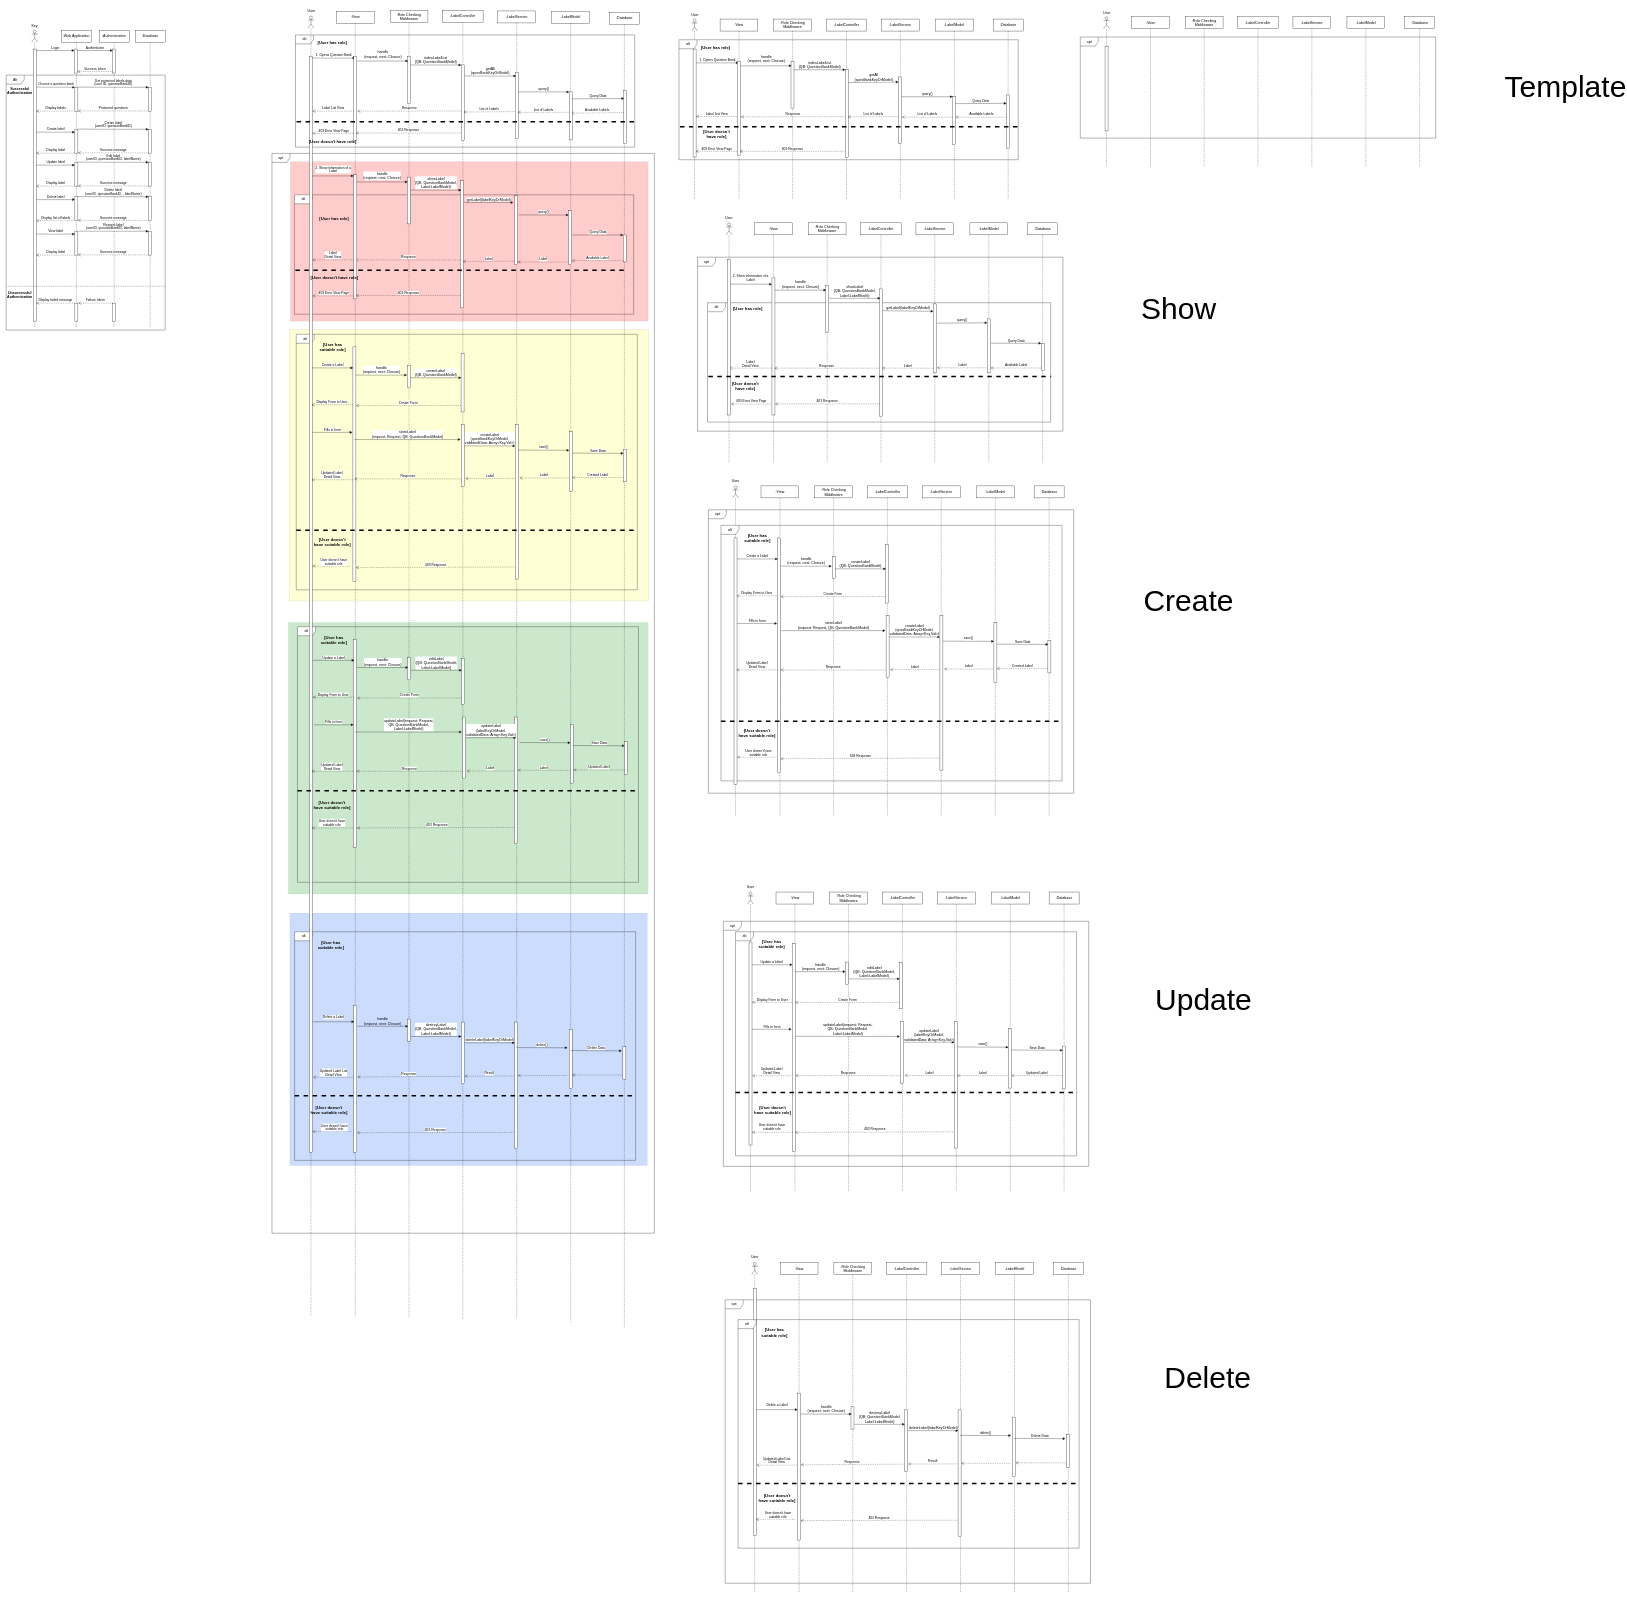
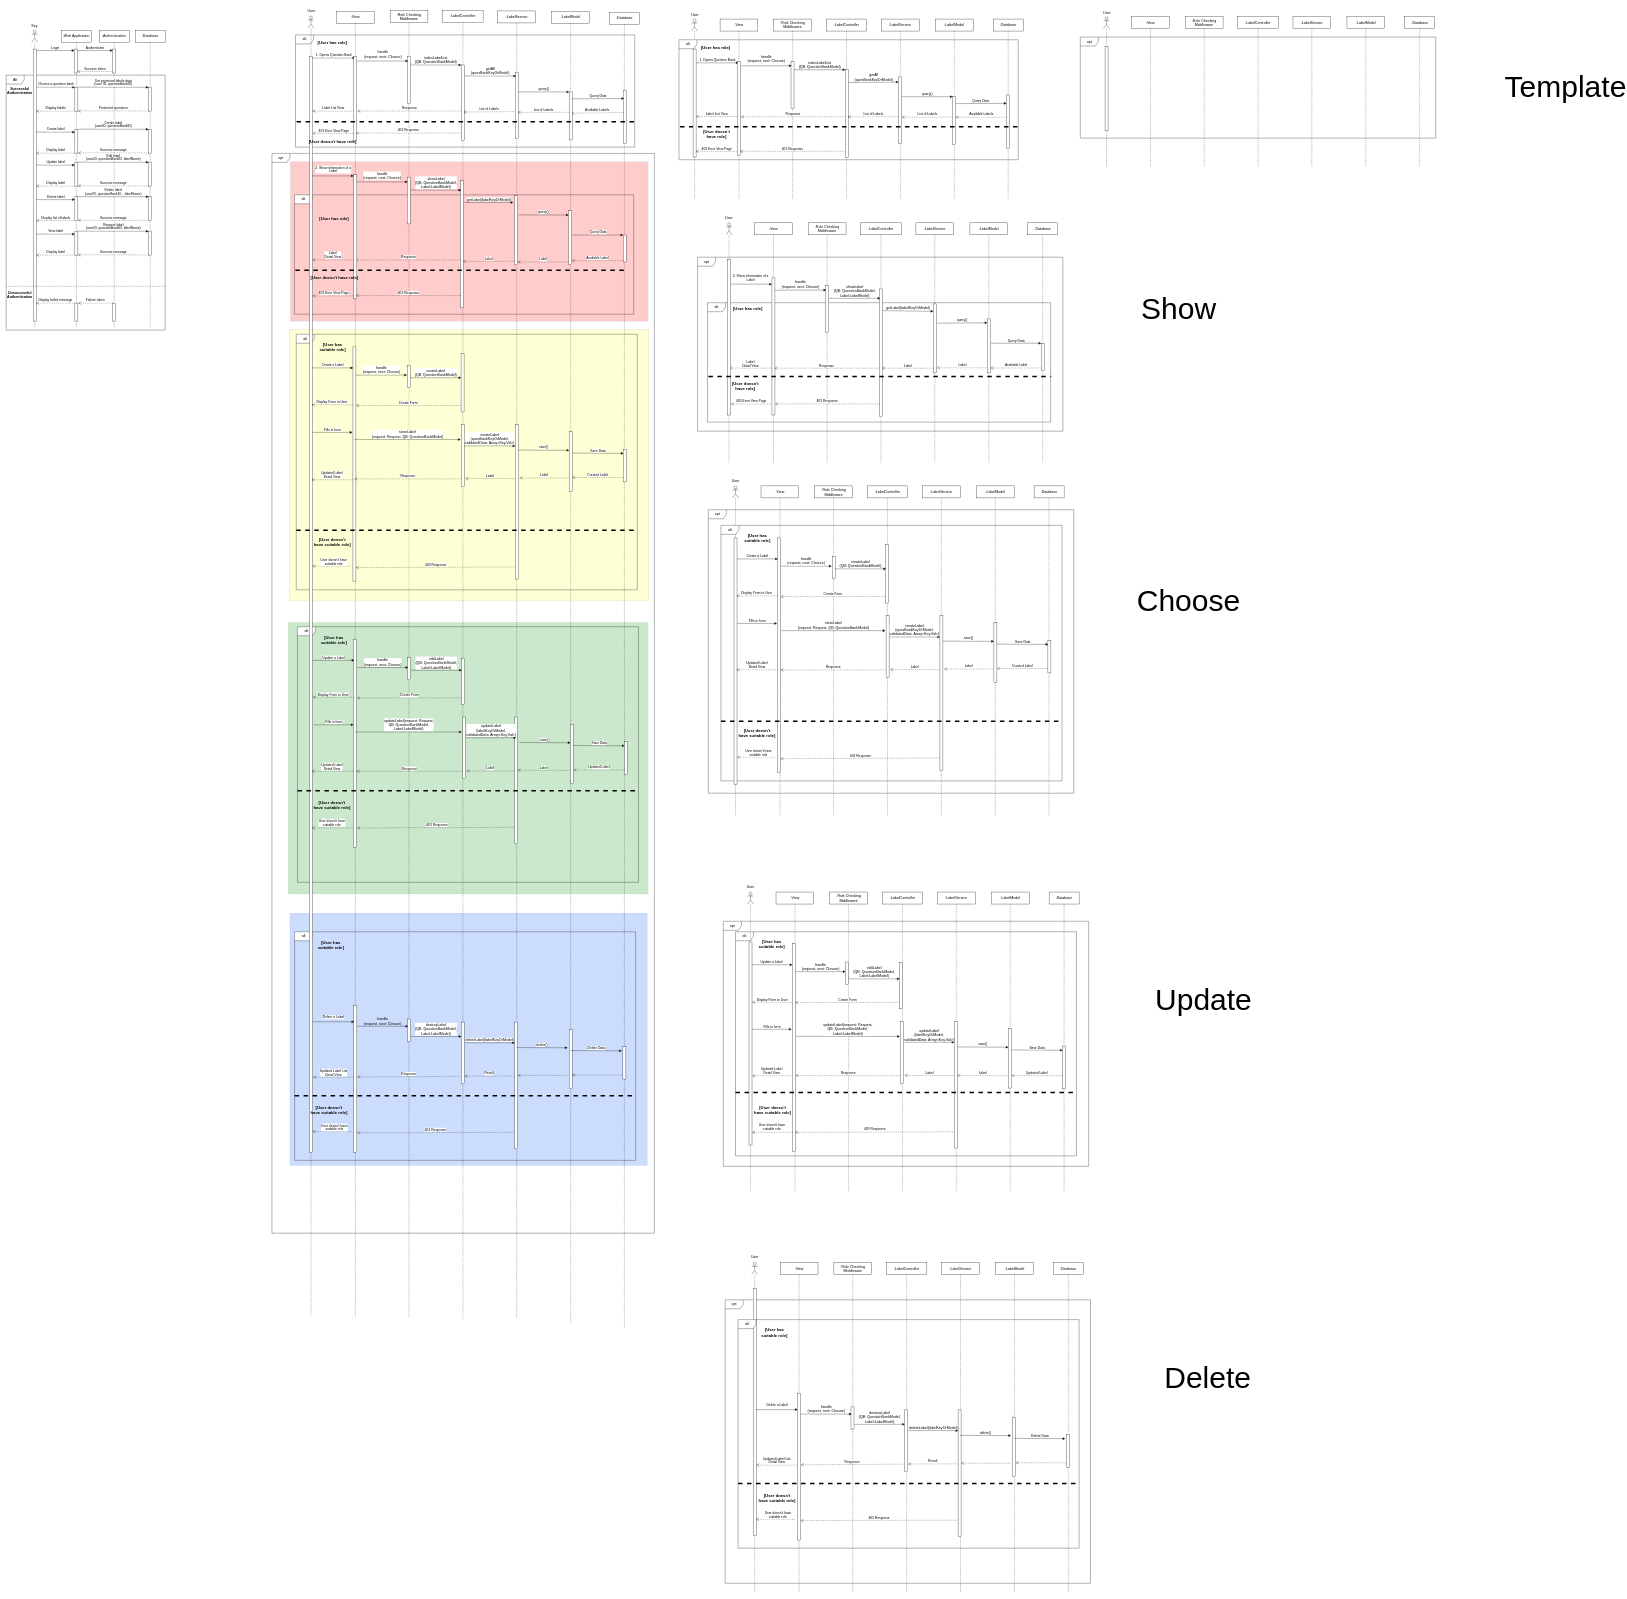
node "Create": label "Create" -> "Choose"
